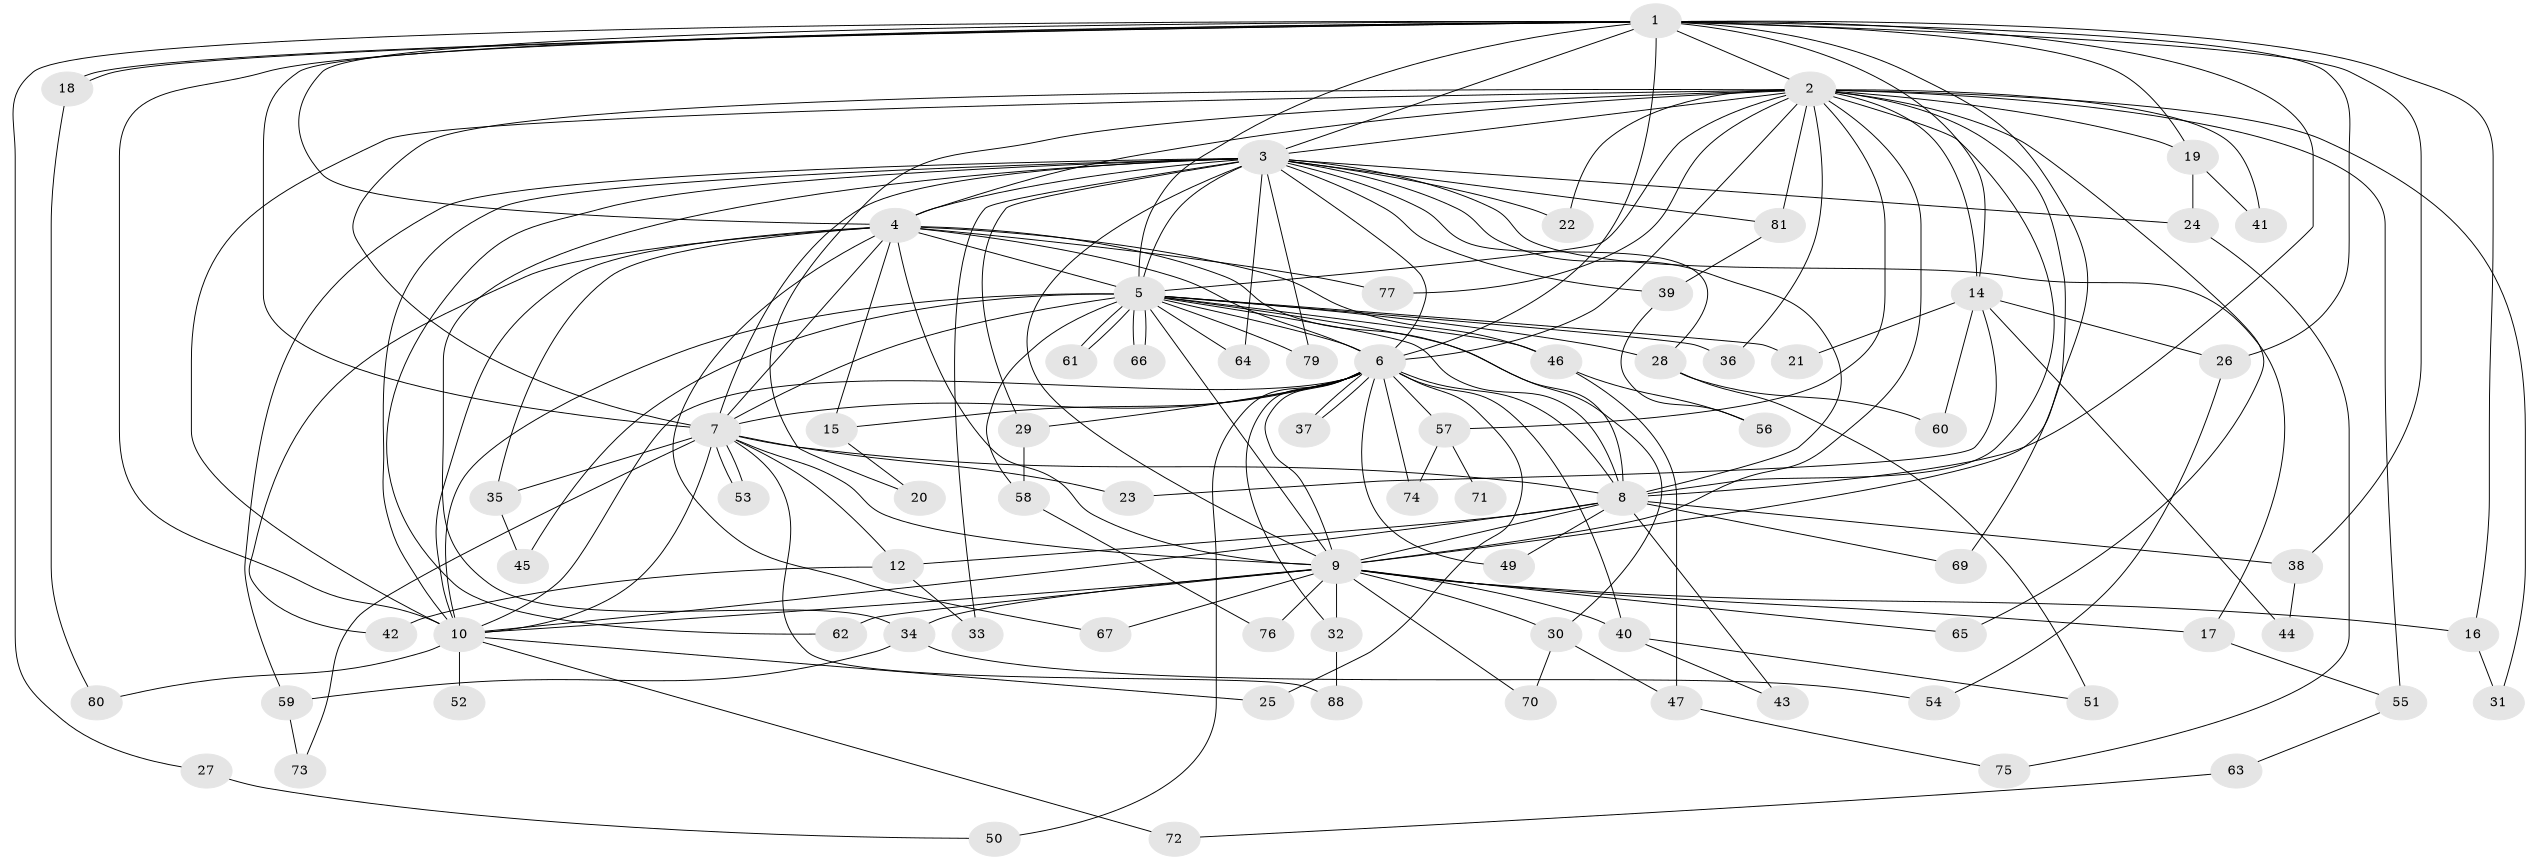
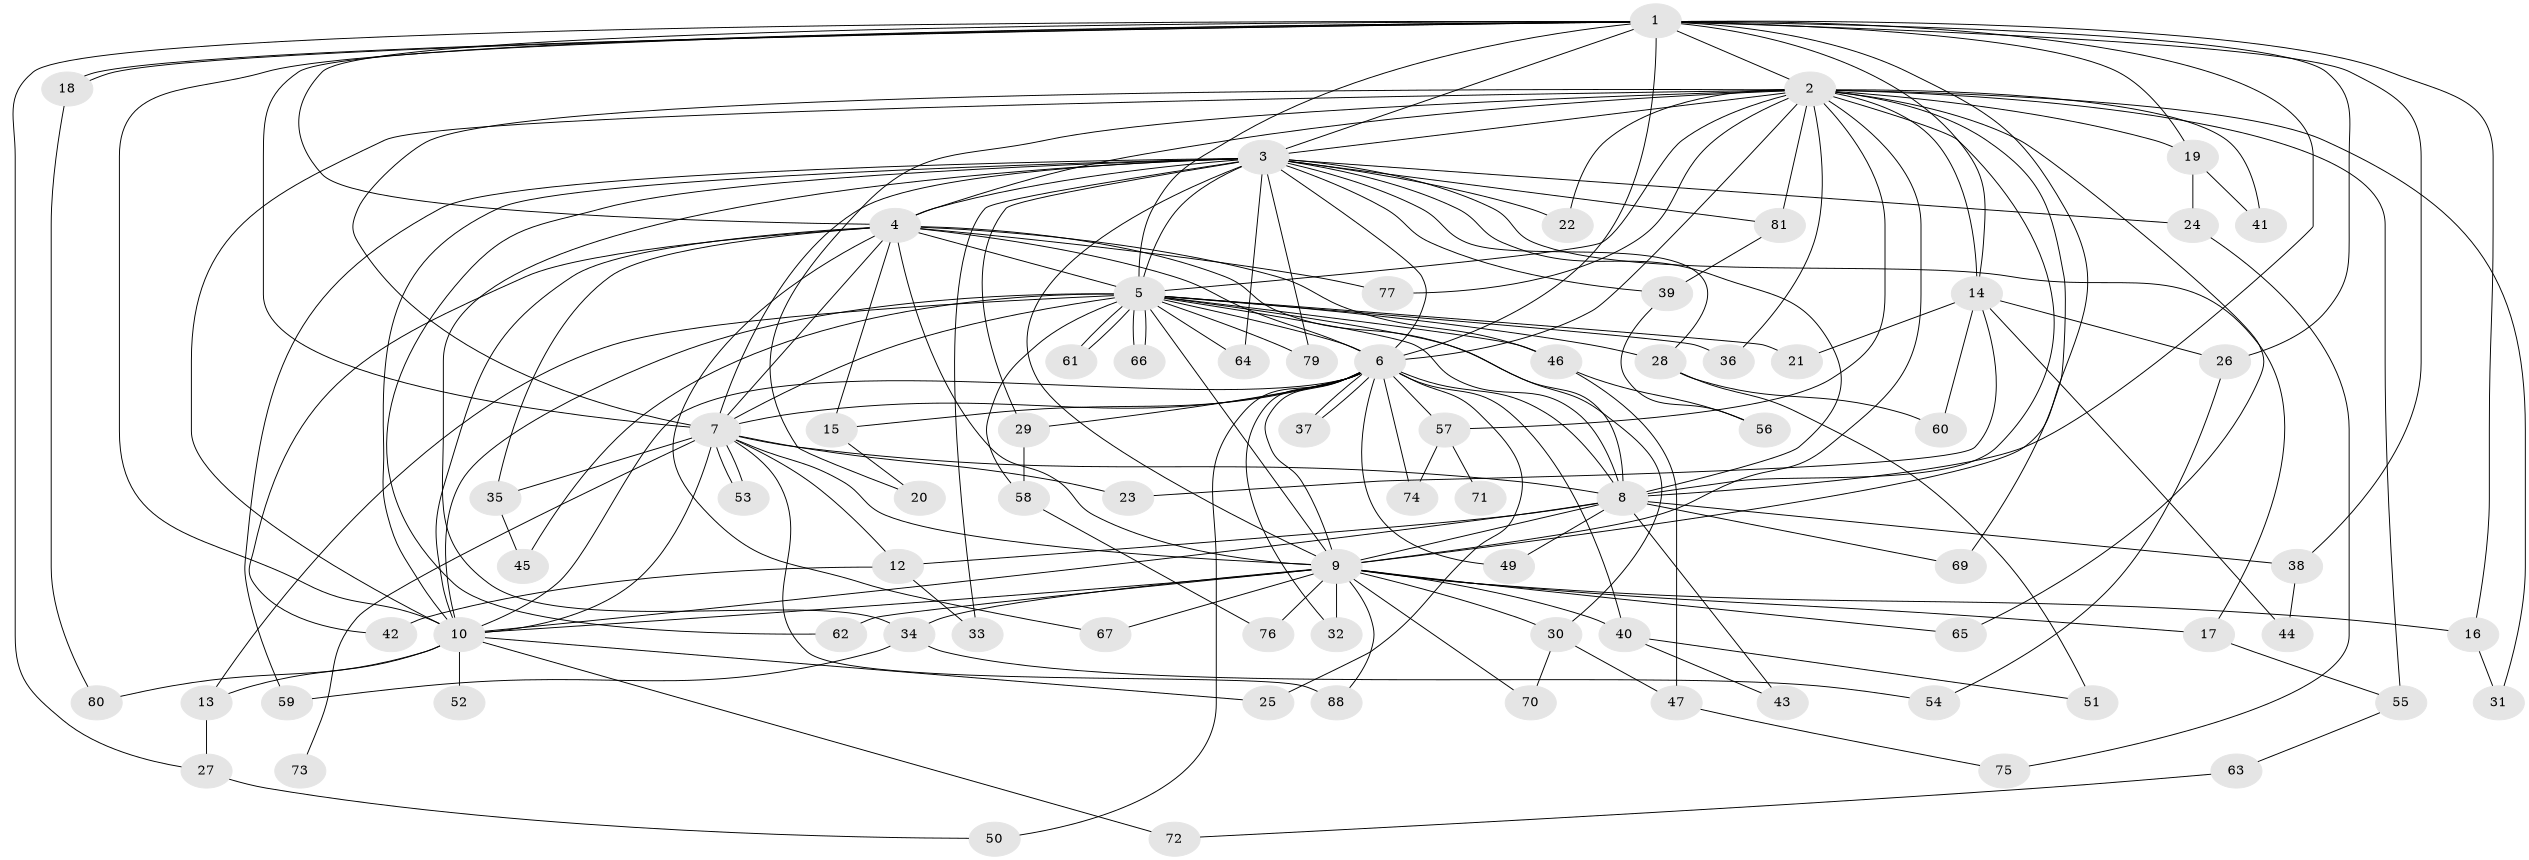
edge "32" -- "88": now "9" -- "88"
node "13": added
edge "59" -- "73": removed
